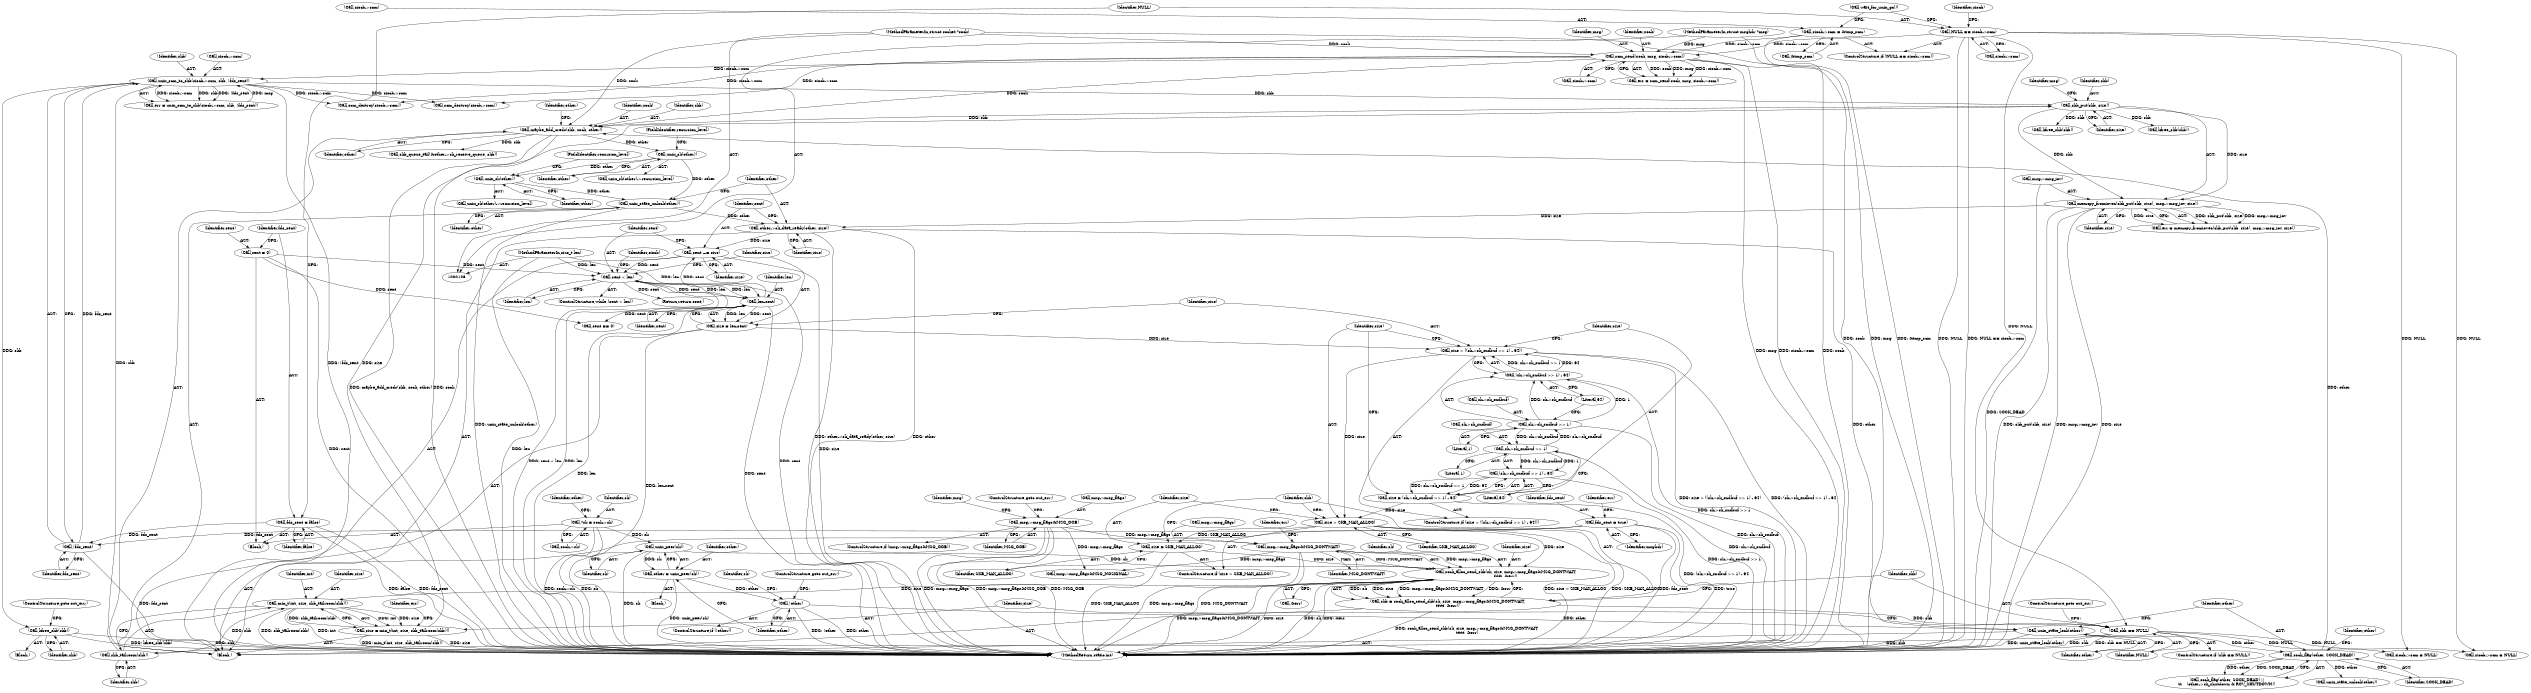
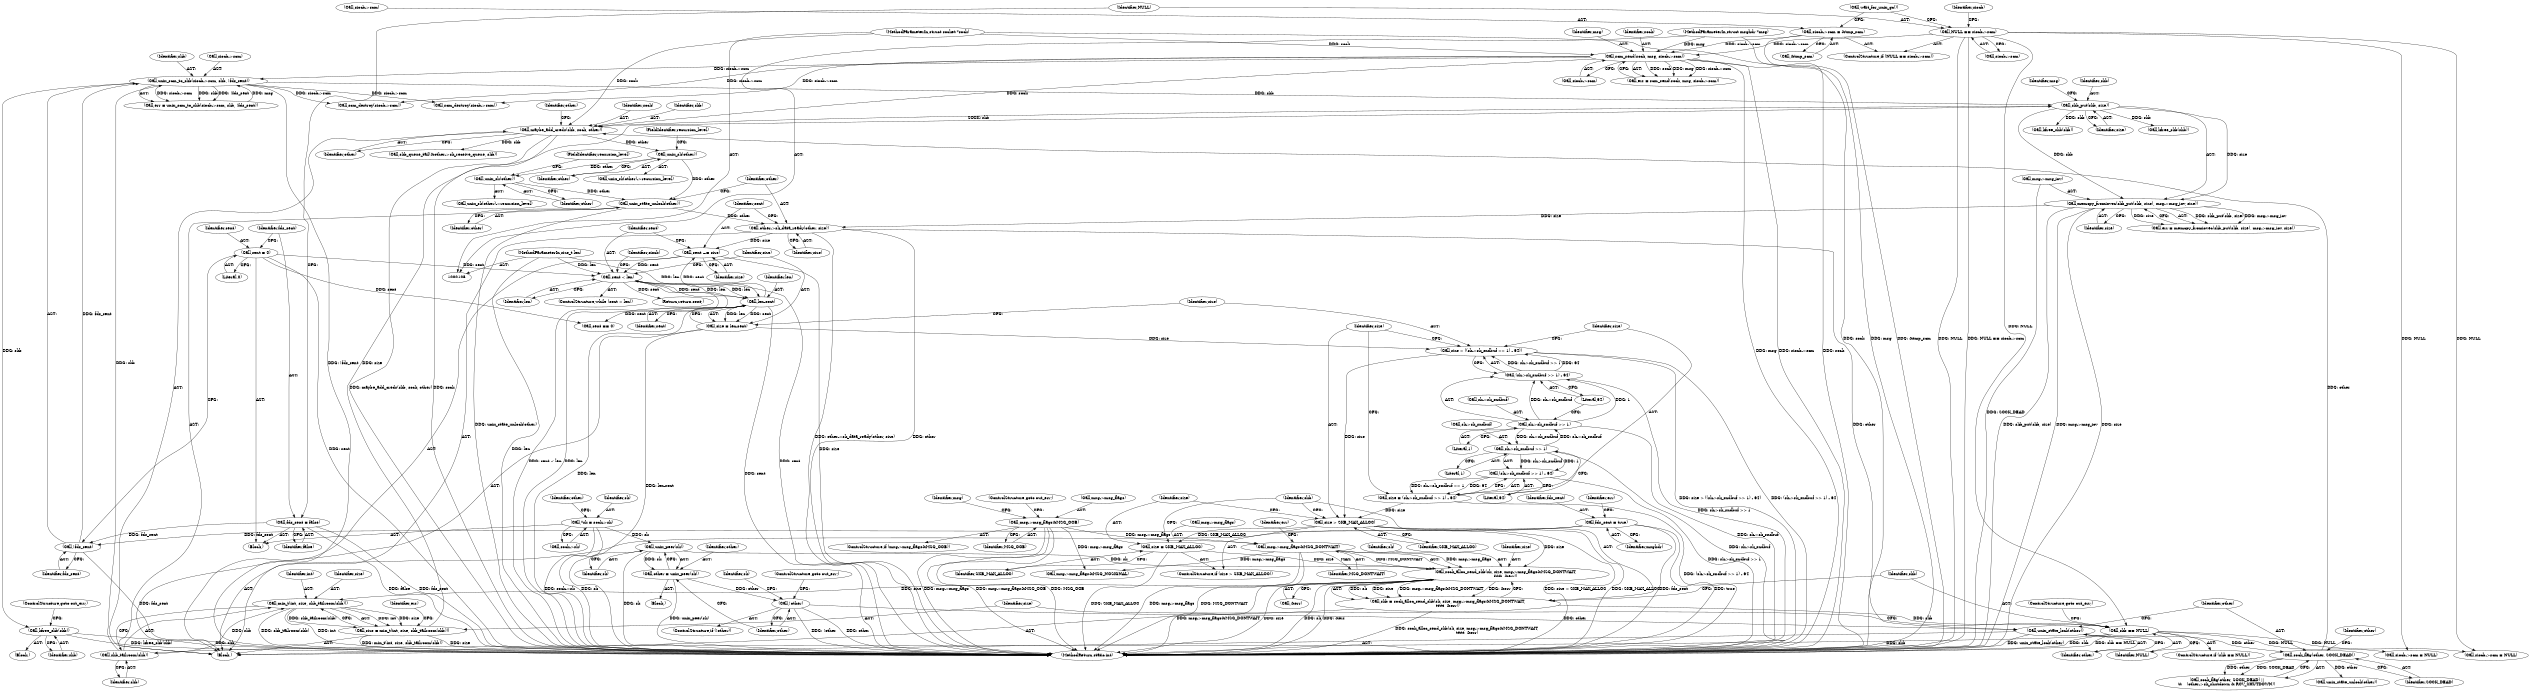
edge "(Call,skb_put(skb, size))" -> "(Call,maybe_add_creds(skb, sock, other))": label "DDG: skb" -> "SOCK: skb"
node "(Literal,0)": added
edge "(Call,unix_scm_to_skb(siocb->scm, skb, !fds_sent))" -> "(Call,!fds_sent)": now "(Call,sent = 0)" -> "(Call,!fds_sent)"
node "(ControlStructure,if (size > ((sk->sk_sndbuf >> 1) - 64)))": removed
